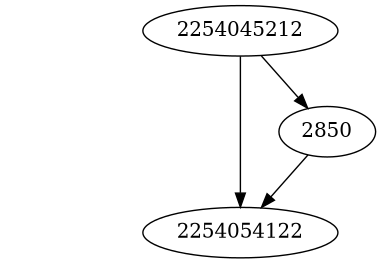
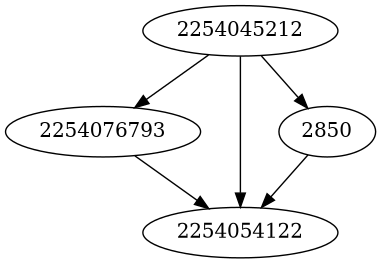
node "2254076793": added
